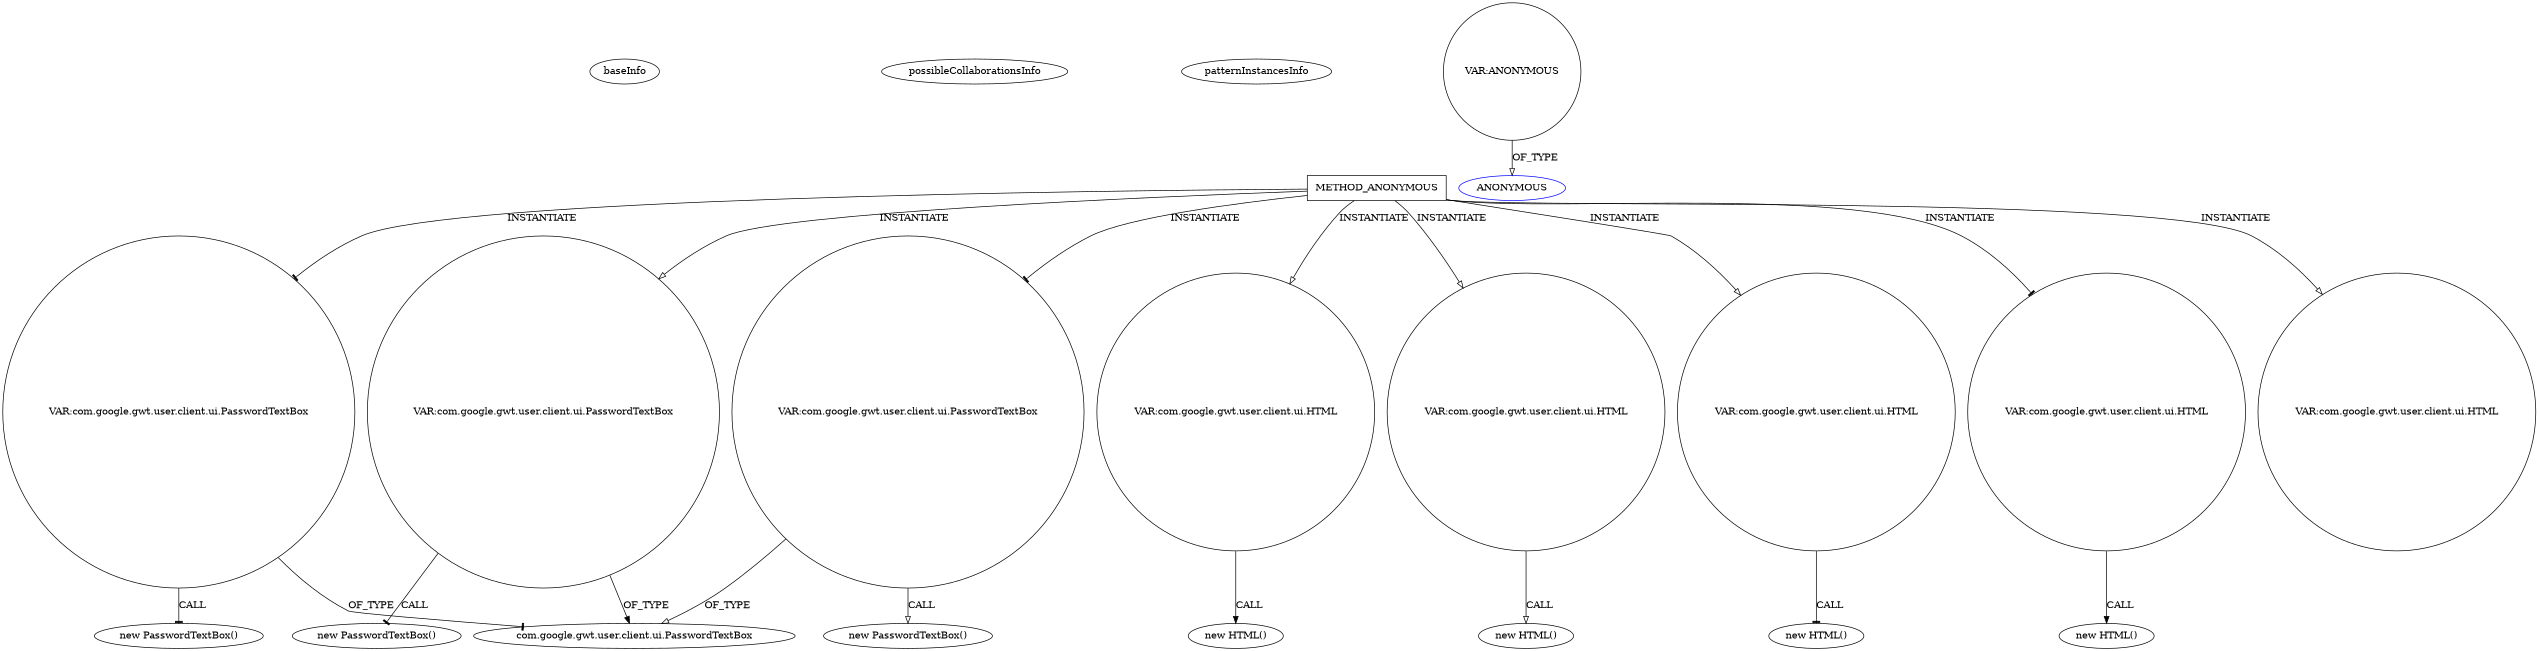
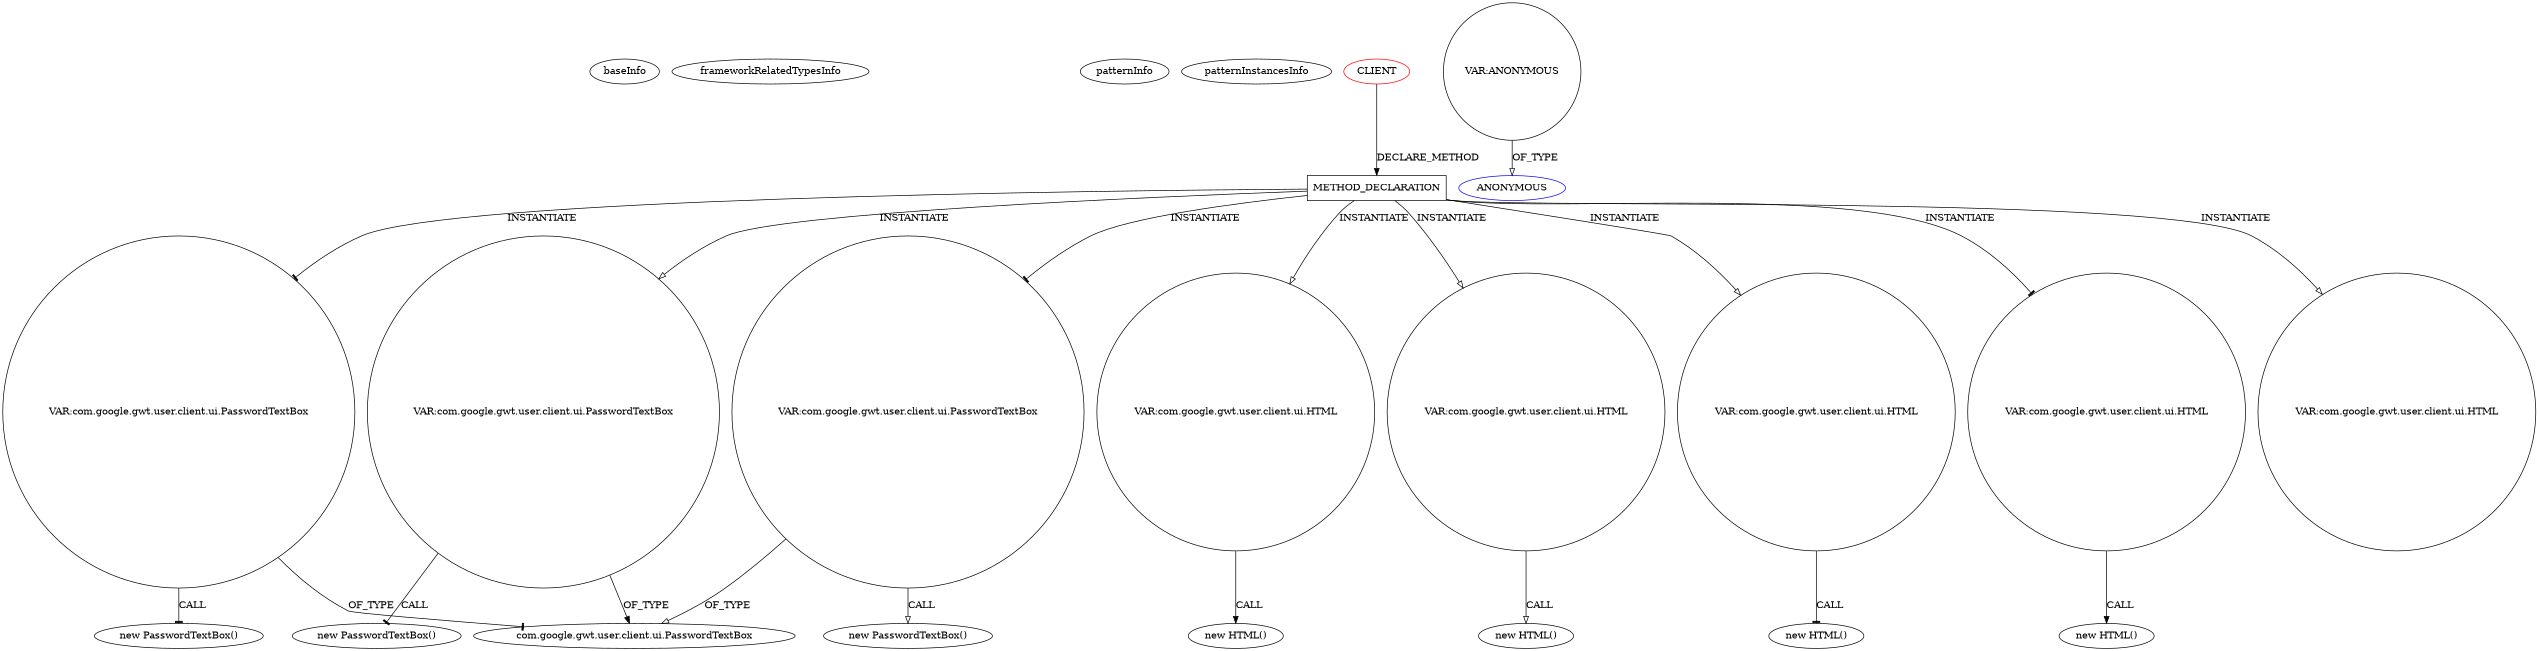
node "frameworkRelatedTypesInfo": added
node "possibleCollaborationsInfo": removed
node "patternInfo": added
node "CLIENT": added
node "METHOD_ANONYMOUS": label "METHOD_ANONYMOUS" -> "METHOD_DECLARATION"
